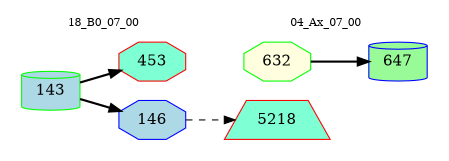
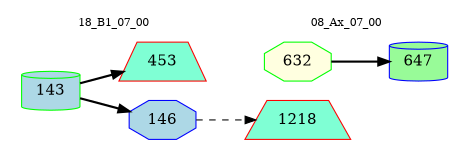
cluster "18_B0_07_00": label "18_B0_07_00" -> "18_B1_07_00"
cluster "04_Ax_07_00": label "04_Ax_07_00" -> "08_Ax_07_00"
node "453": shape octagon -> trapezium
node "5218": label "5218" -> "1218"
